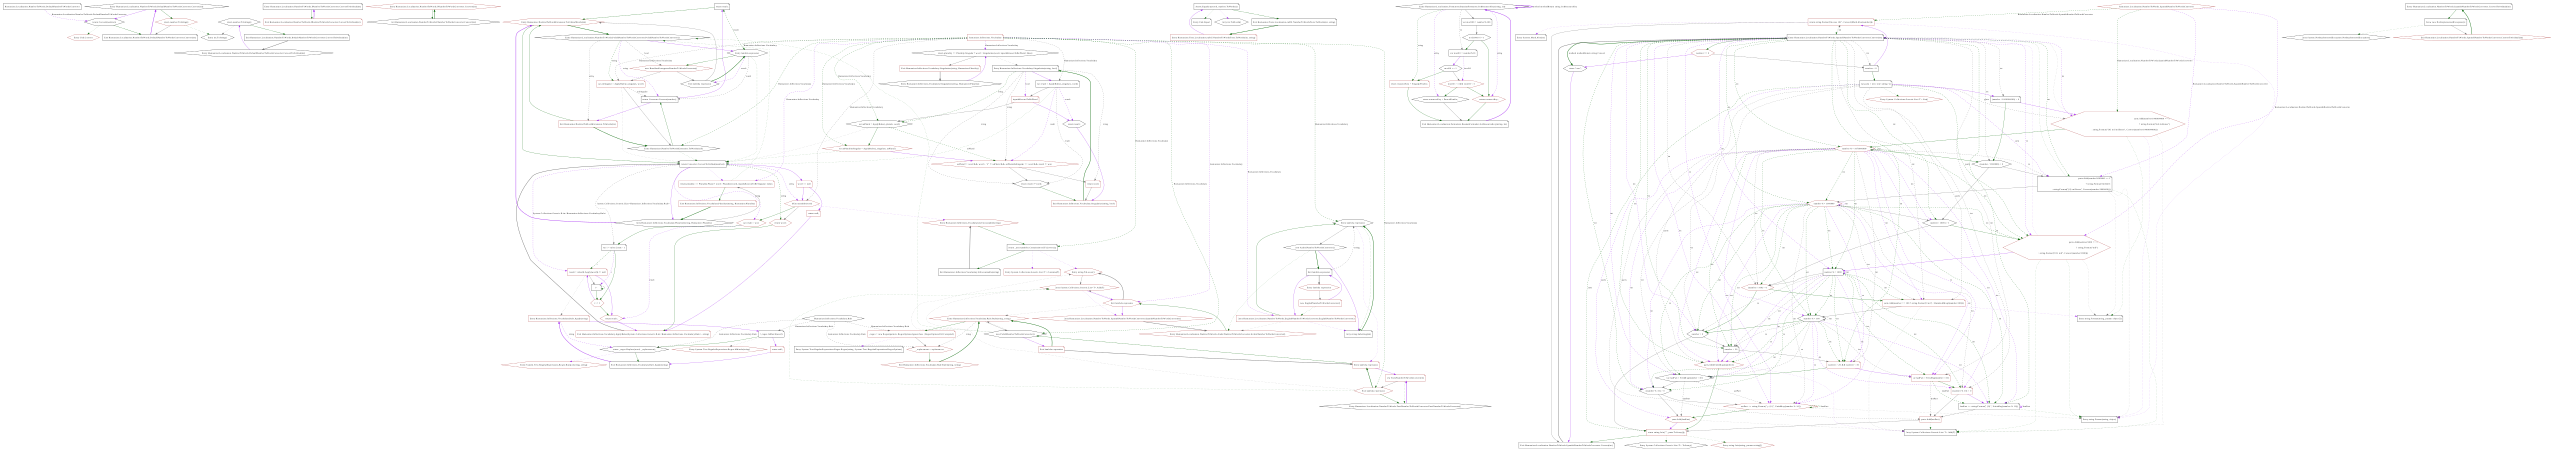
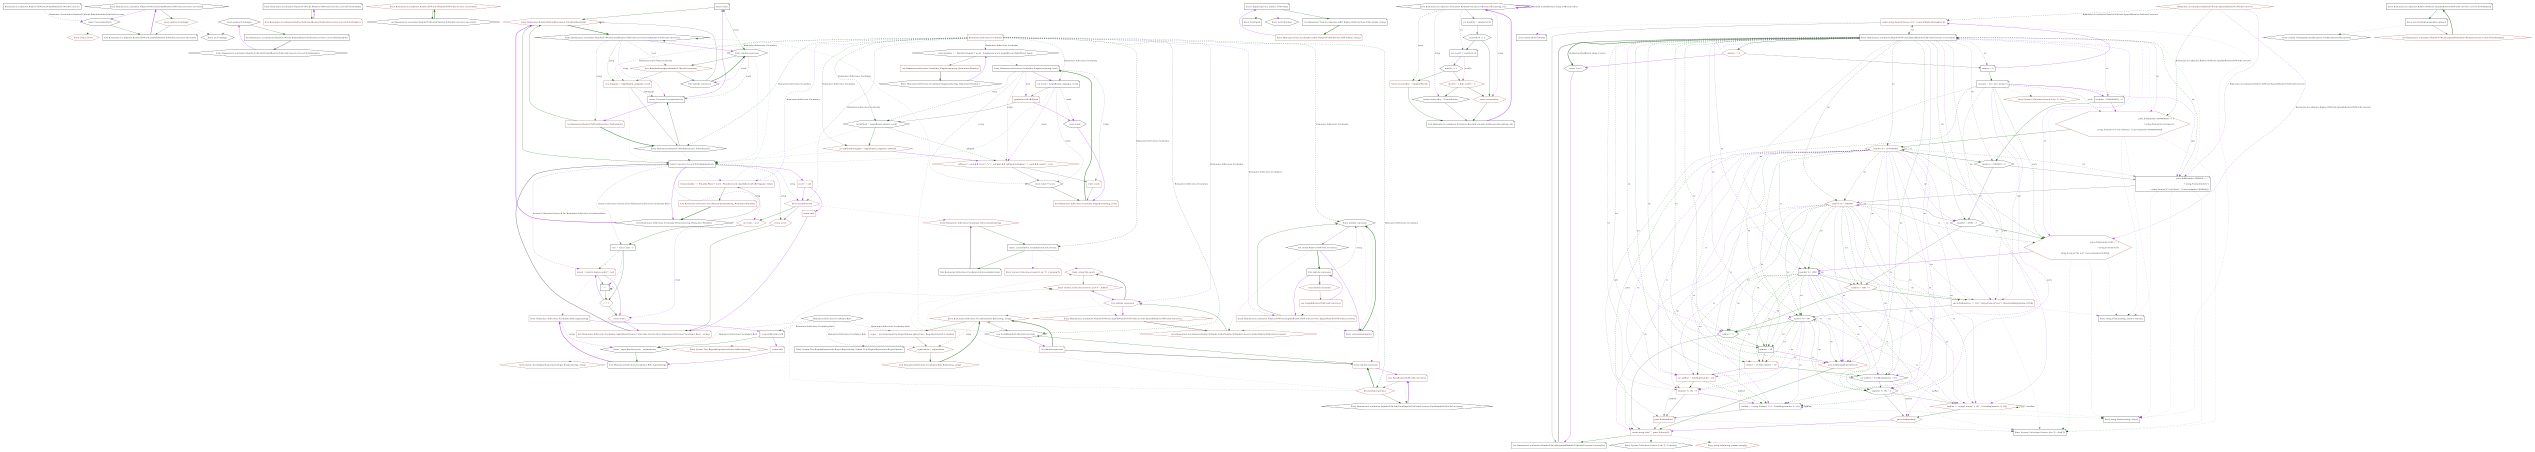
edge "number %= 1000000" -> "number > 20 && number < 30": now "number %= 1000000" -> "return string.Join('' '', parts.ToArray());"
